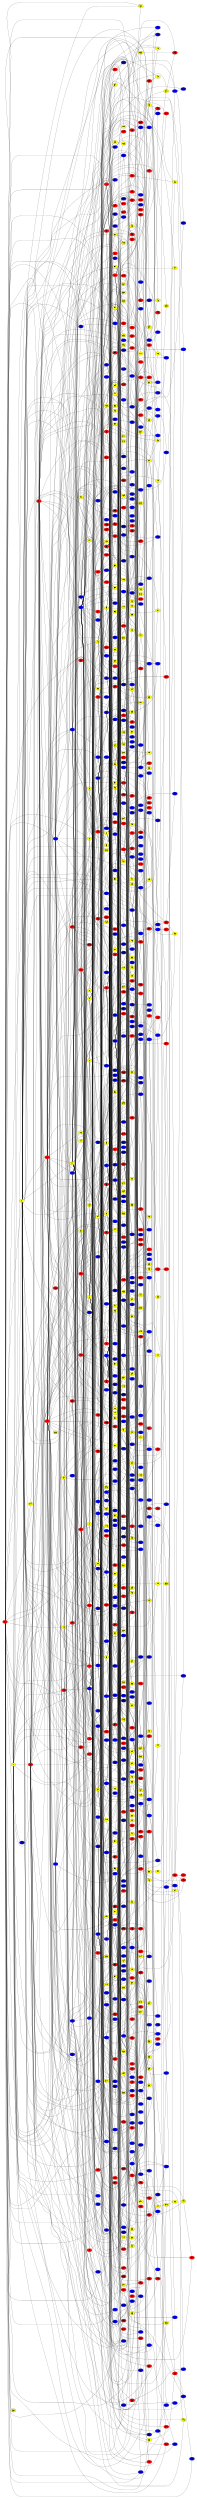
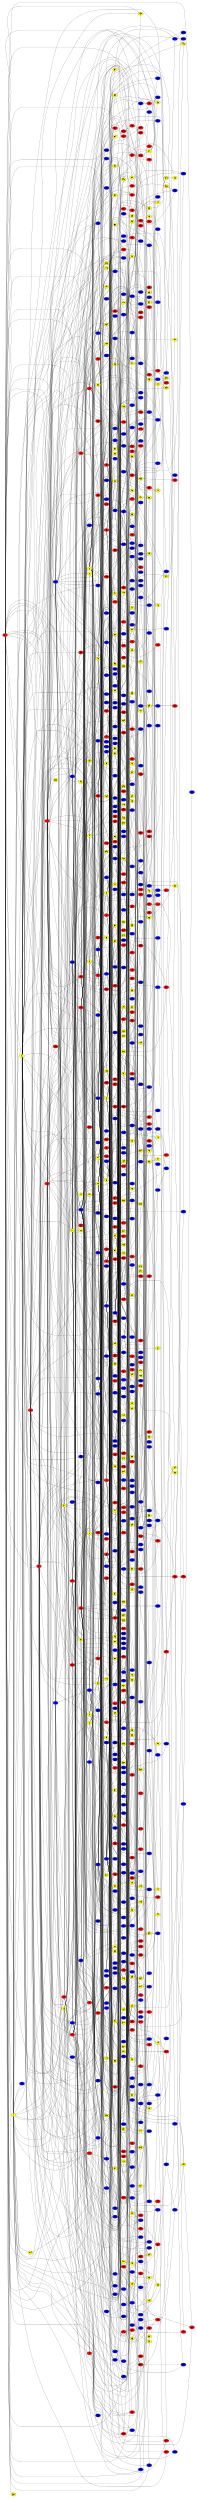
node "515": removed
node "484": removed
